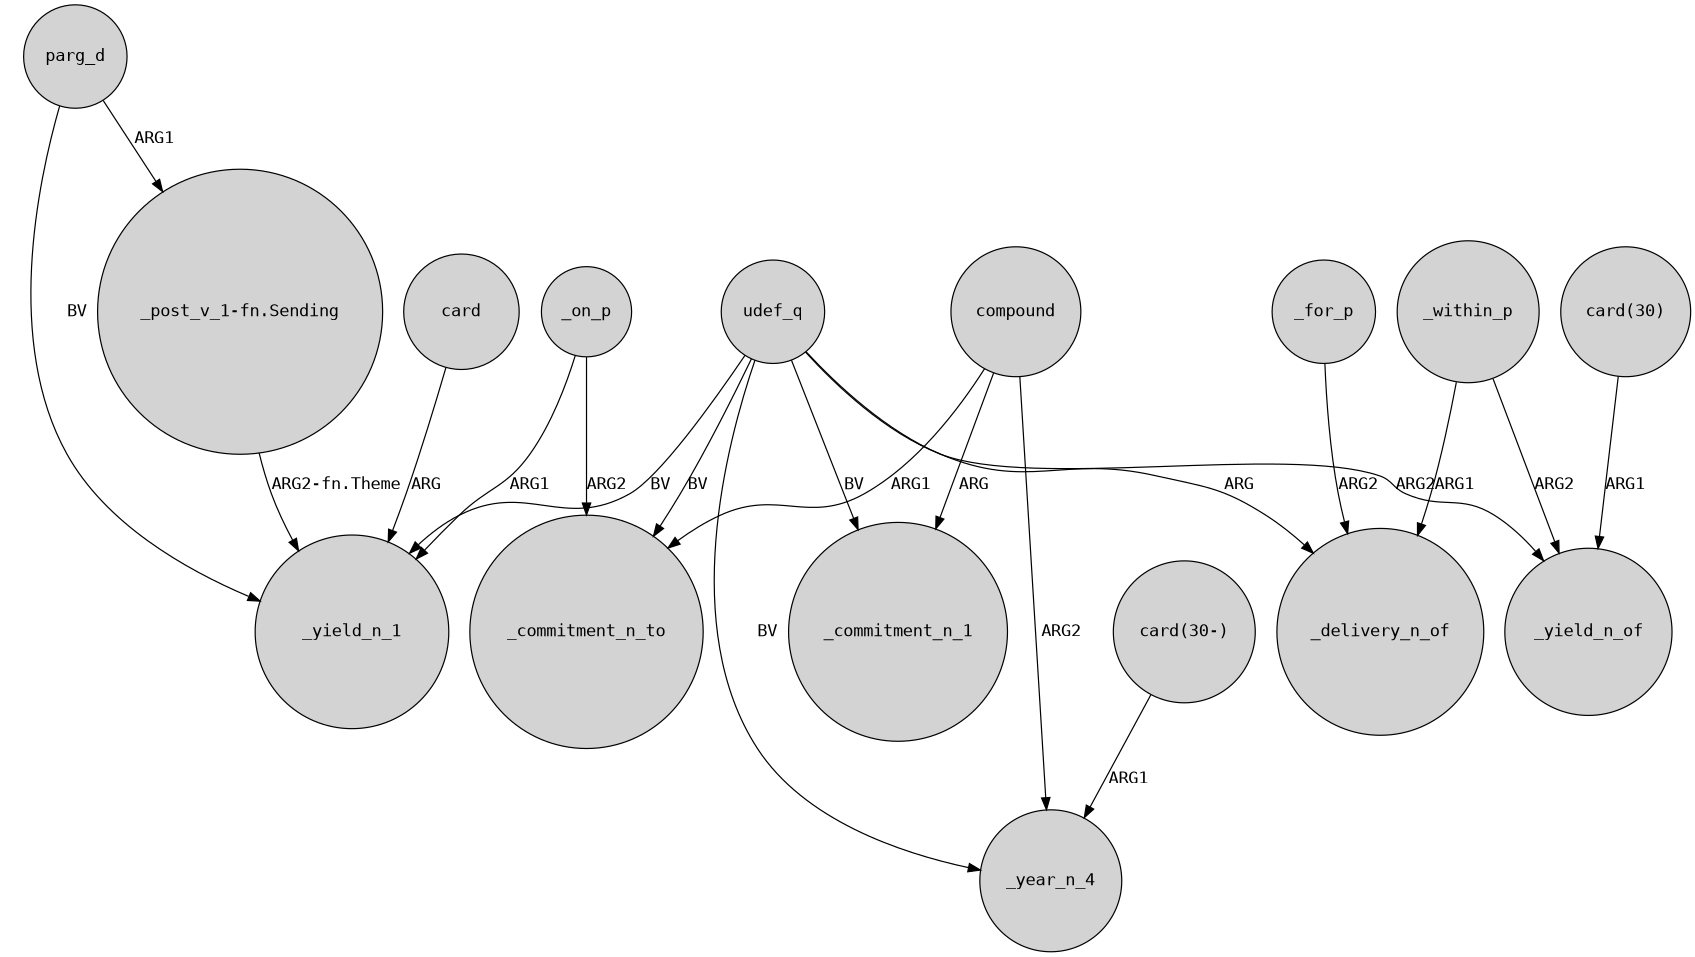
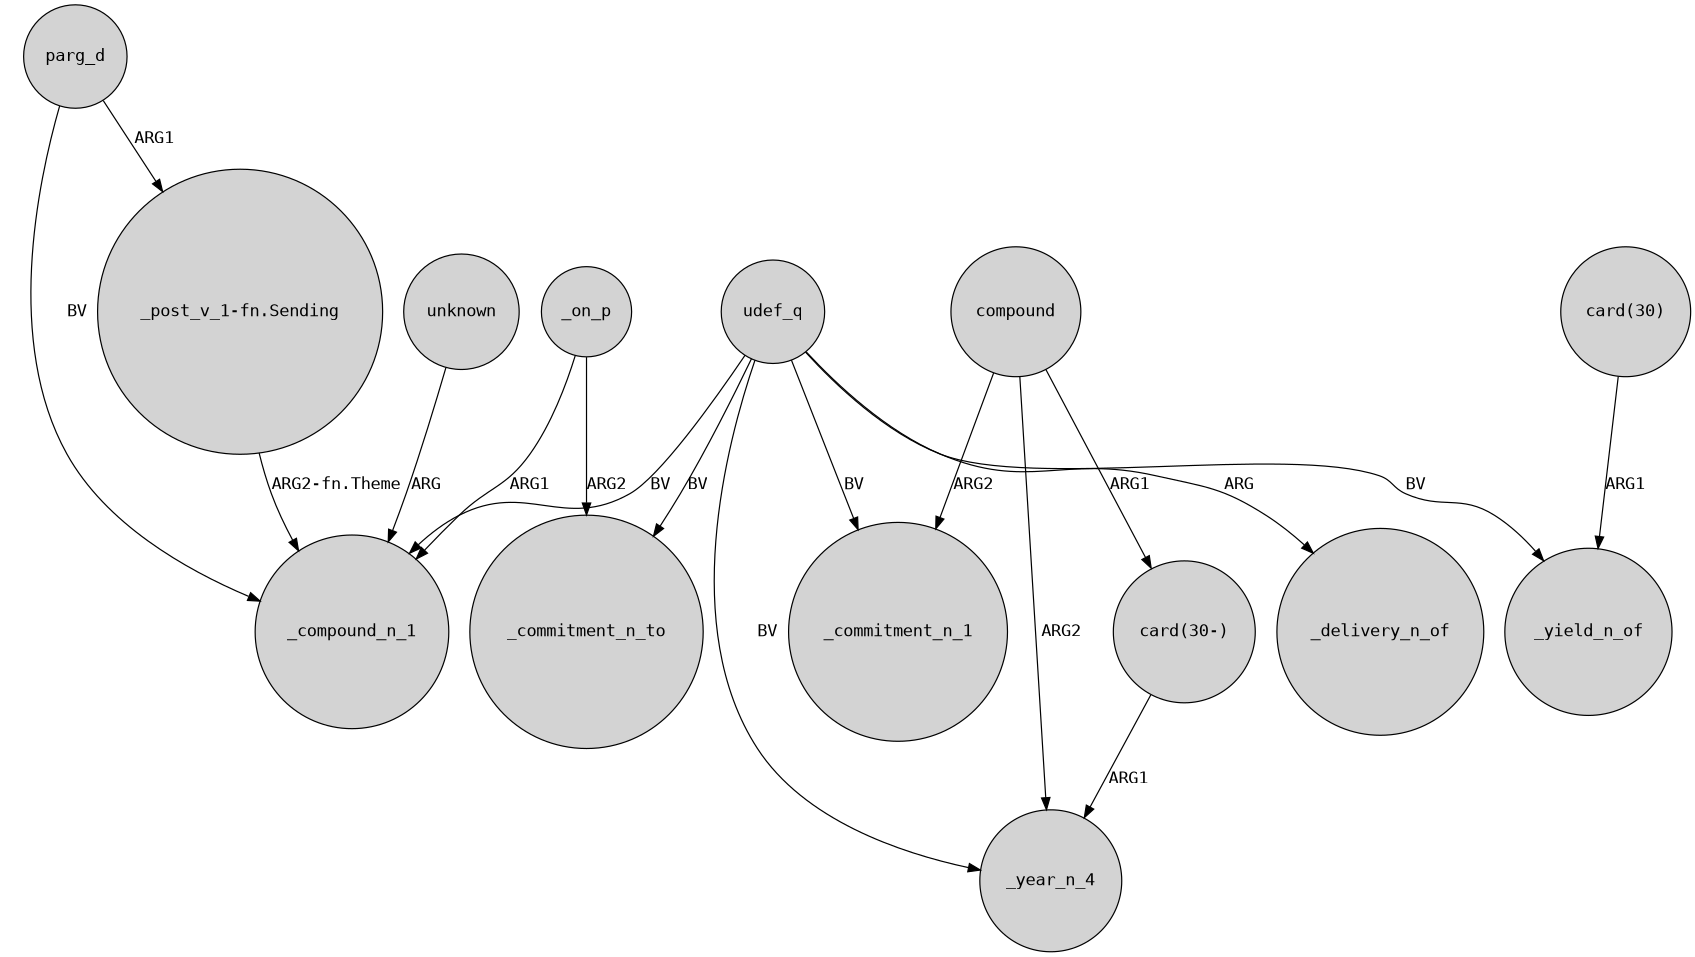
node "card": label "card" -> "unknown"
node "_for_p": removed
node "_within_p": removed
edge "compound" -> "_commitment_n_1": label "ARG" -> "ARG2"
edge "udef_q" -> "_yield_n_of": label "ARG2" -> "BV"
edge "compound" -> "_commitment_n_to": now "compound" -> "card(30-)"
node "_yield_n_1": label "_yield_n_1" -> "_compound_n_1"
